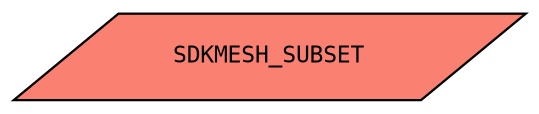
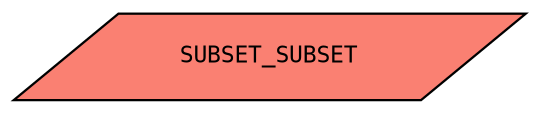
node "SDKMESH_SUBSET": label "SDKMESH_SUBSET" -> "SUBSET_SUBSET"
